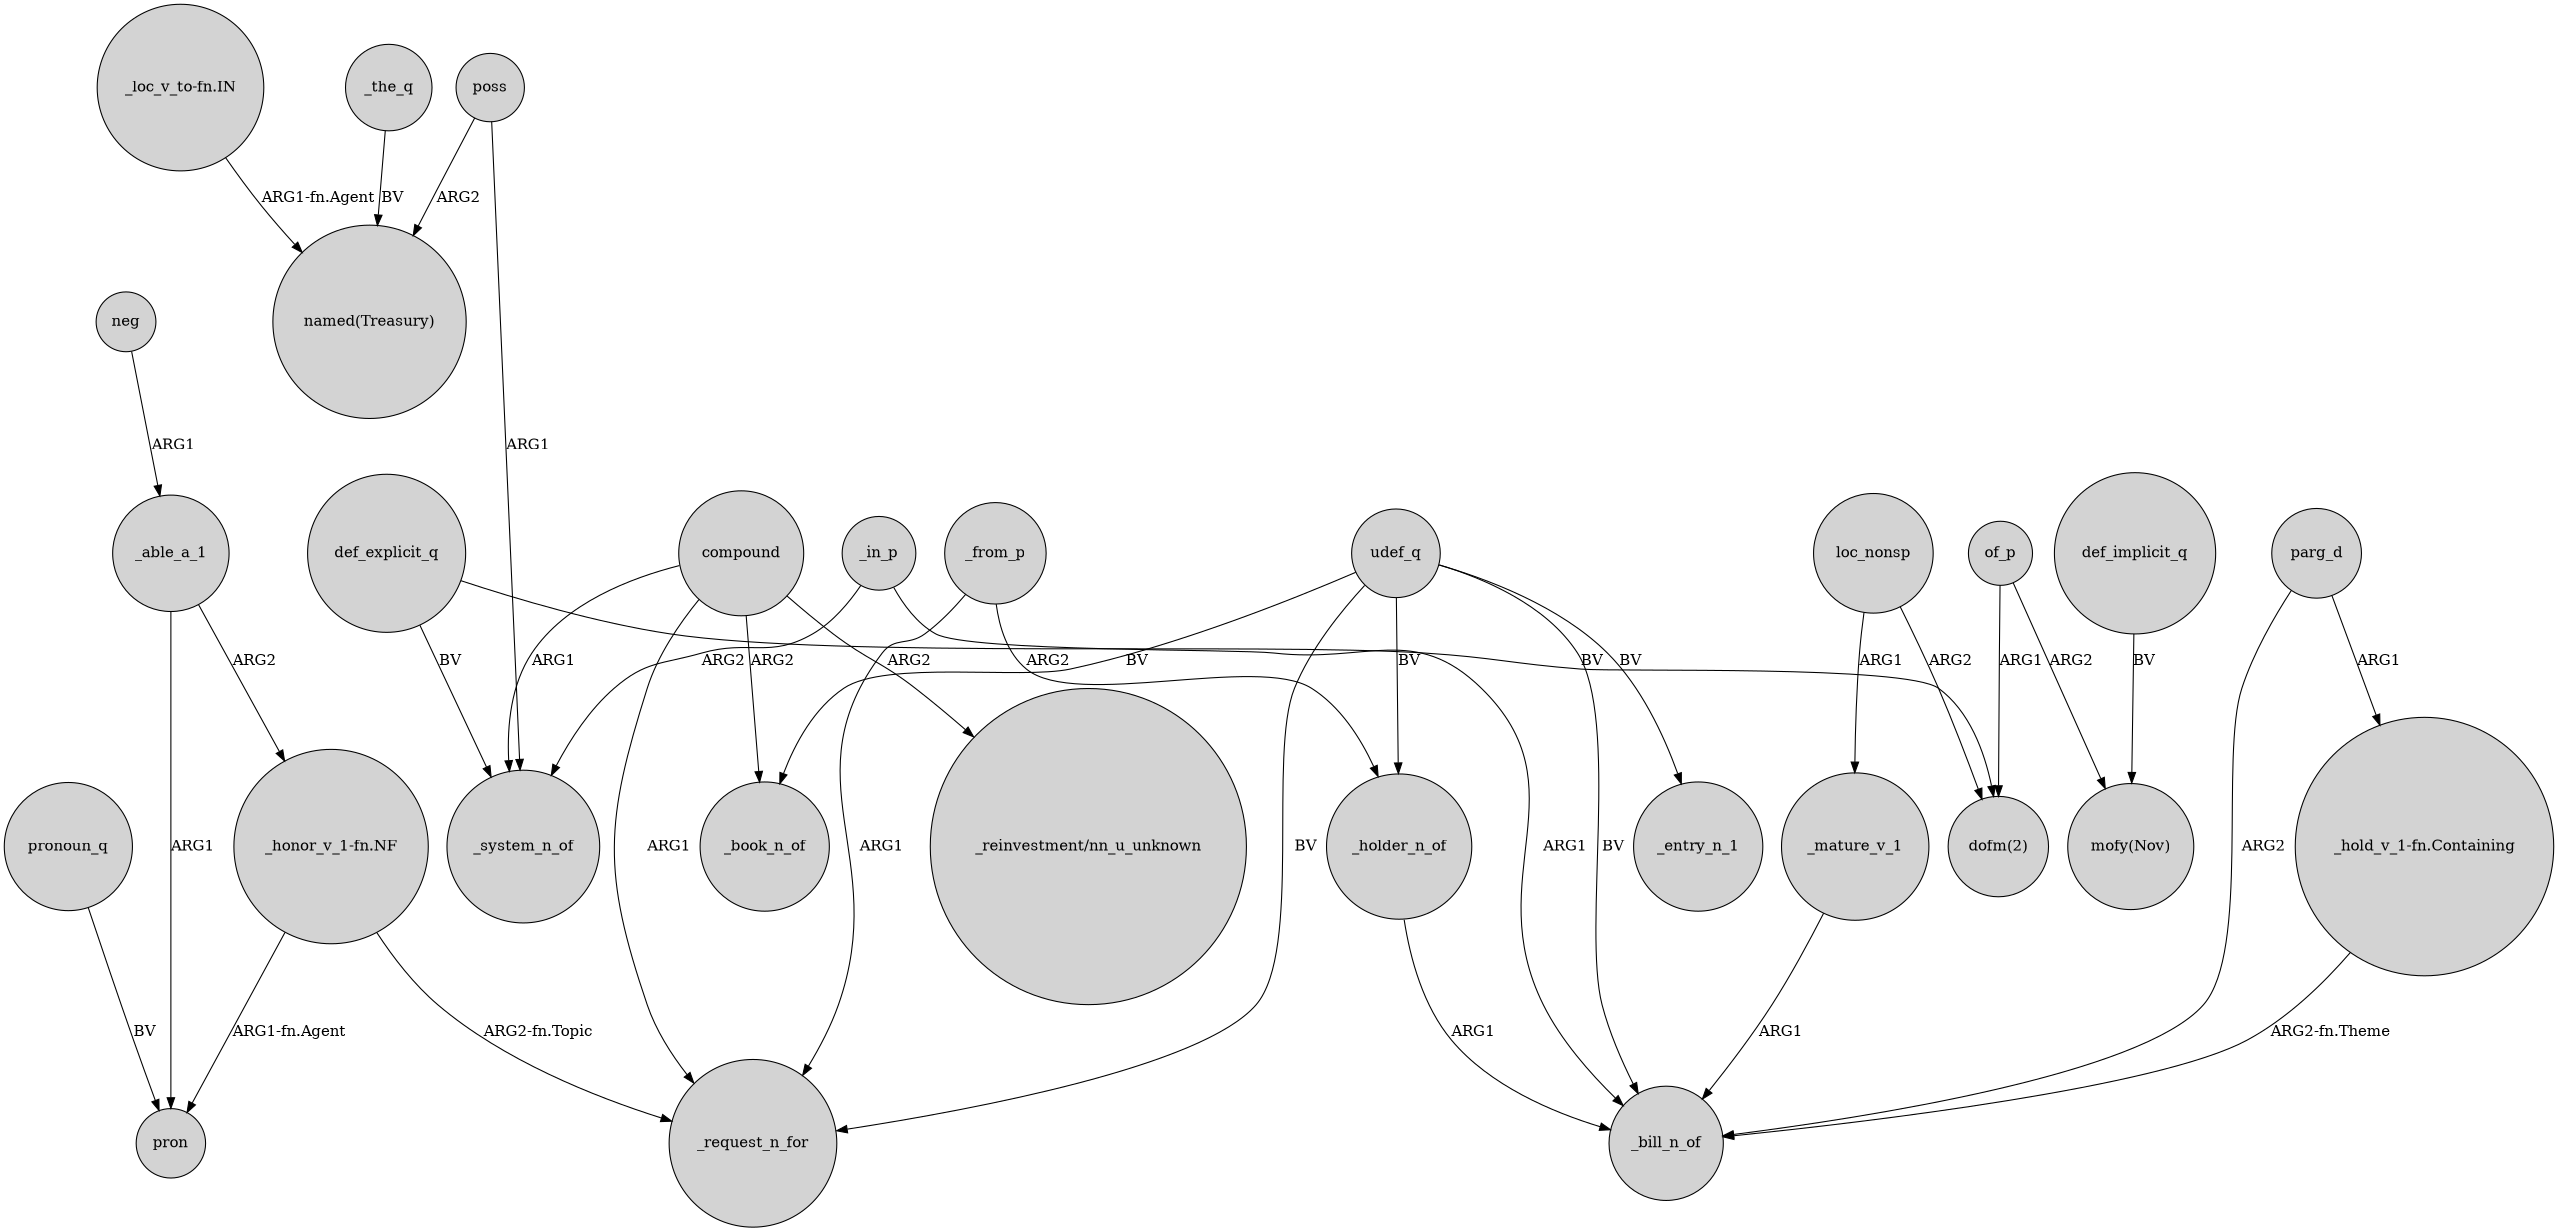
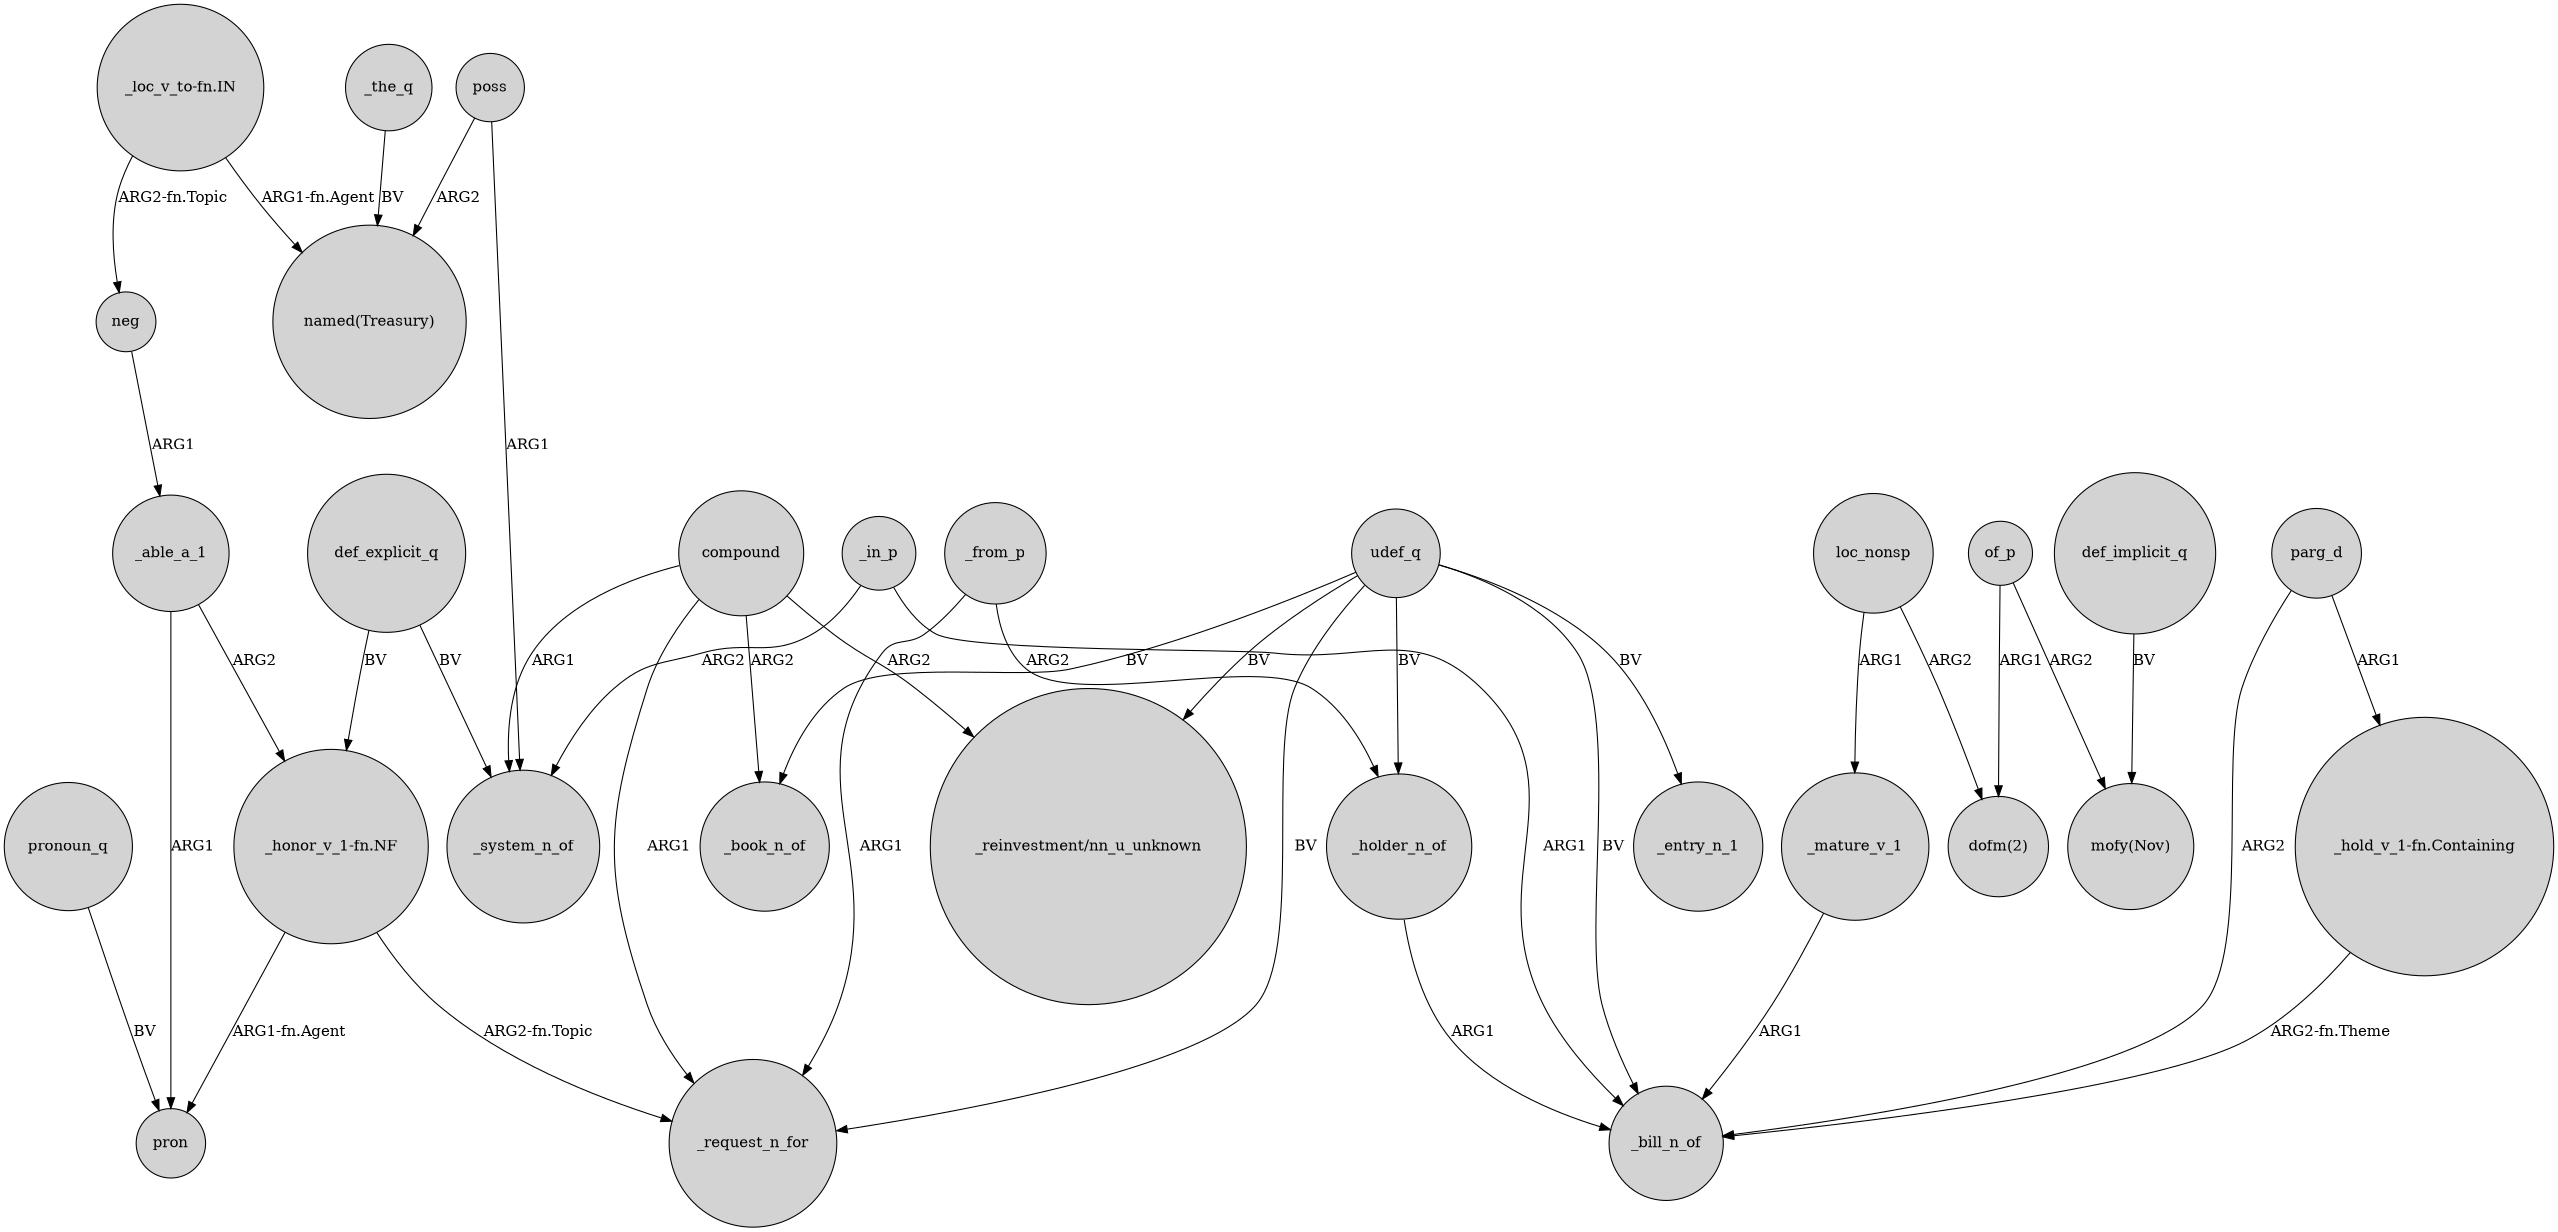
edge "_loc_v_to-fn.IN" -> "neg": added, label "ARG2-fn.Topic"
edge "udef_q" -> "_reinvestment/nn_u_unknown": added, label "BV"
edge "def_explicit_q" -> "dofm(2)": now "def_explicit_q" -> "_honor_v_1-fn.NF"
